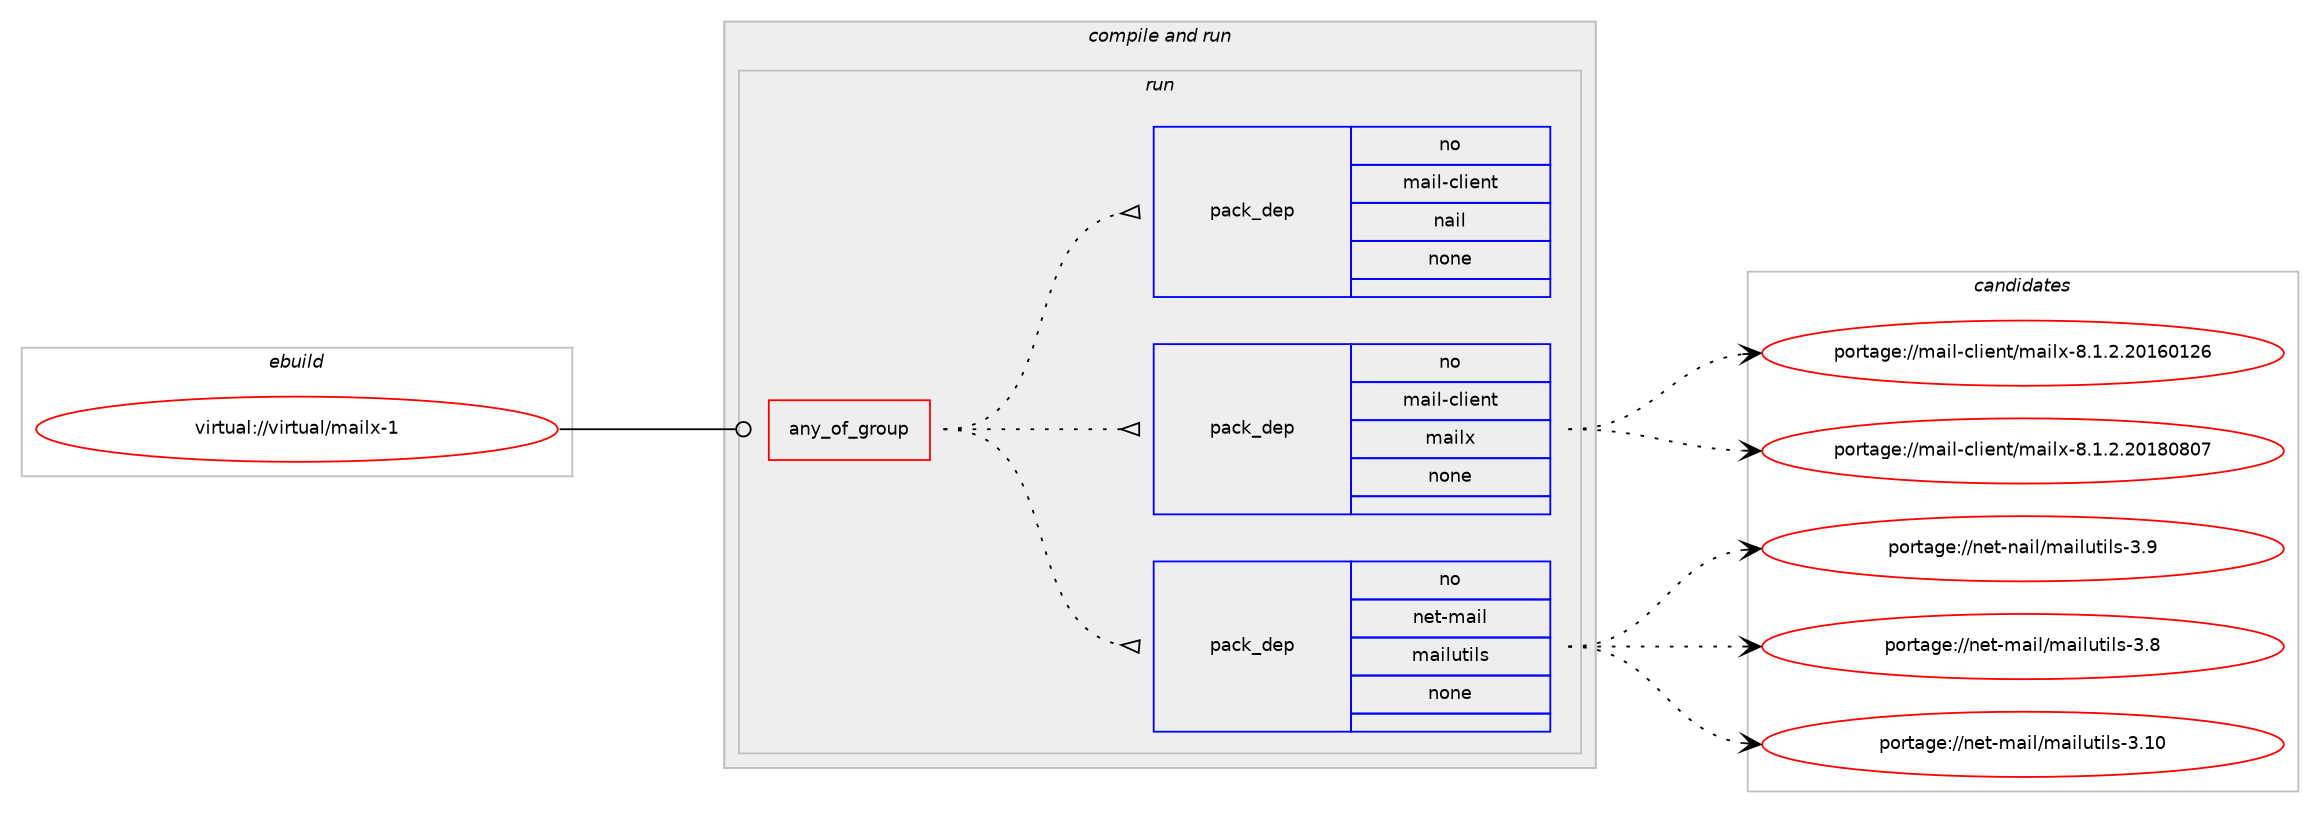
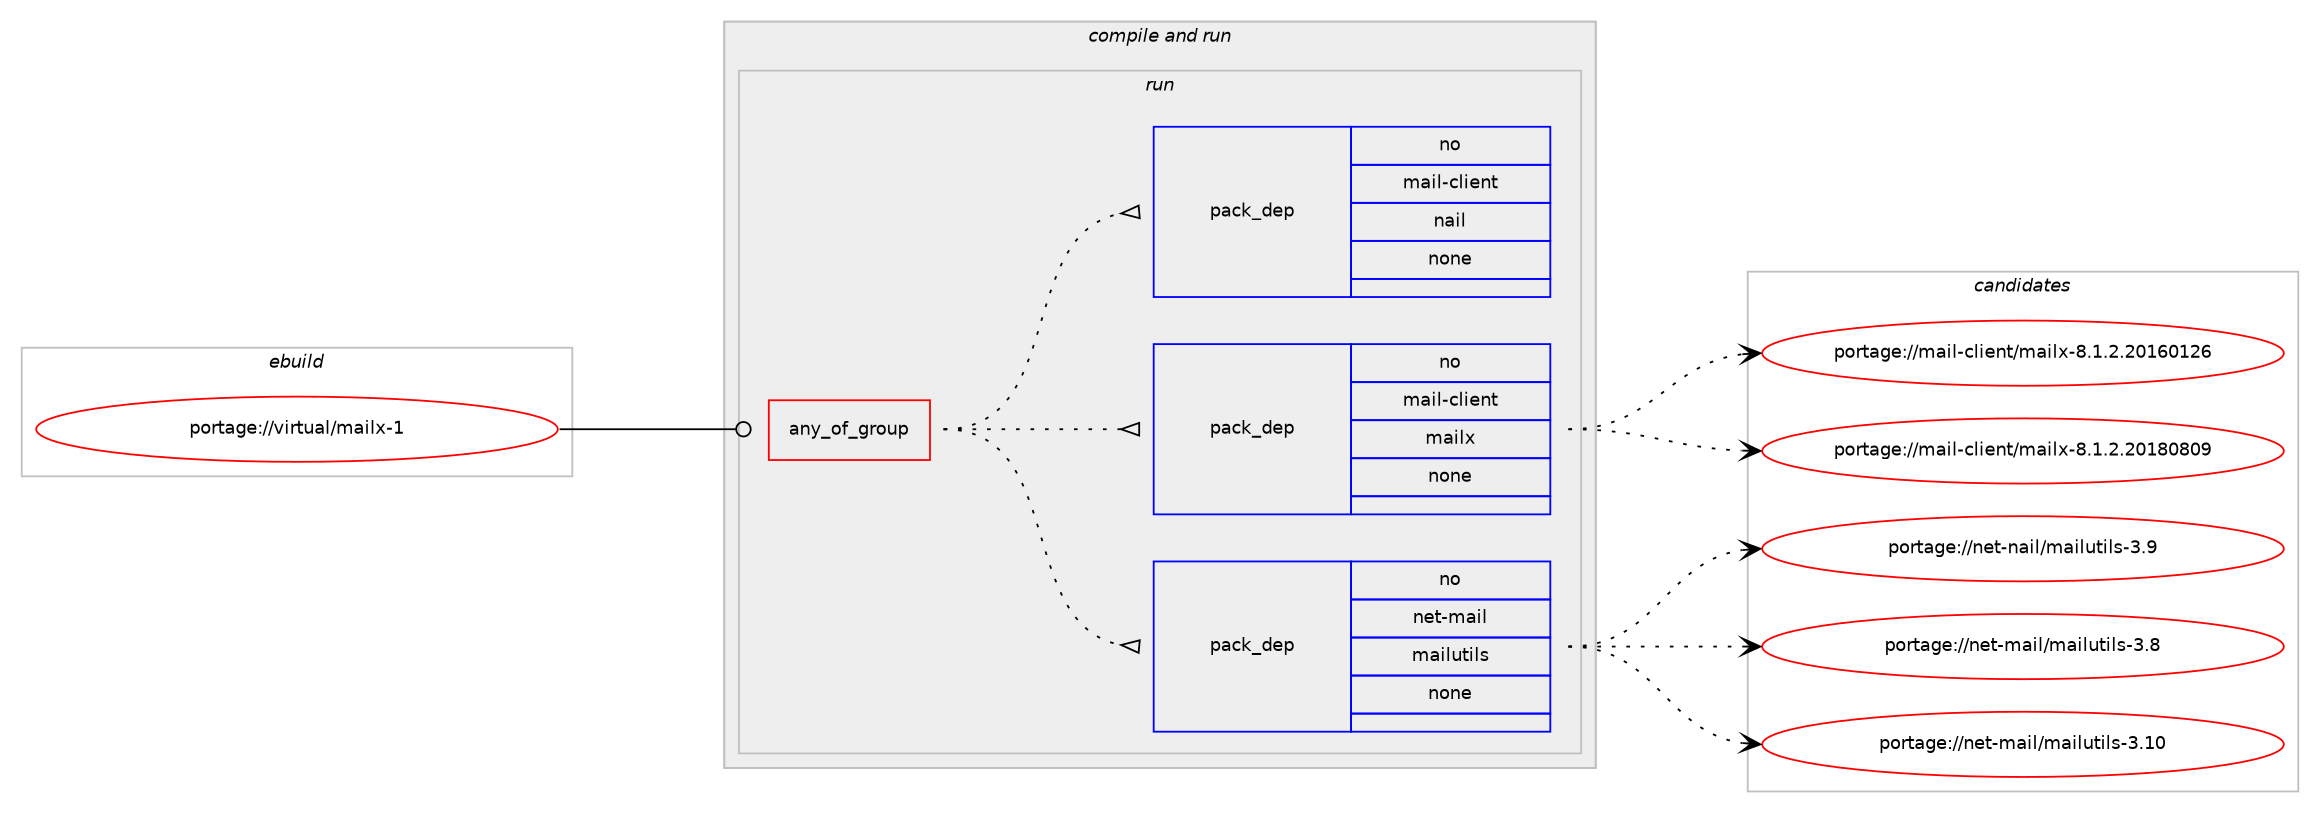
node "virtual://virtual/mailx-1": label "virtual://virtual/mailx-1" -> "portage://virtual/mailx-1"
node "portage://mail-client/mailx-8.1.2.20180807": label "portage://mail-client/mailx-8.1.2.20180807" -> "portage://mail-client/mailx-8.1.2.20180809"
